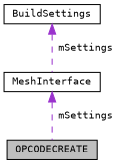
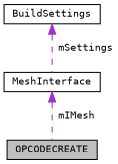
edge "OPCODECREATE" -> "MeshInterface": label " mSettings" -> " mIMesh"
